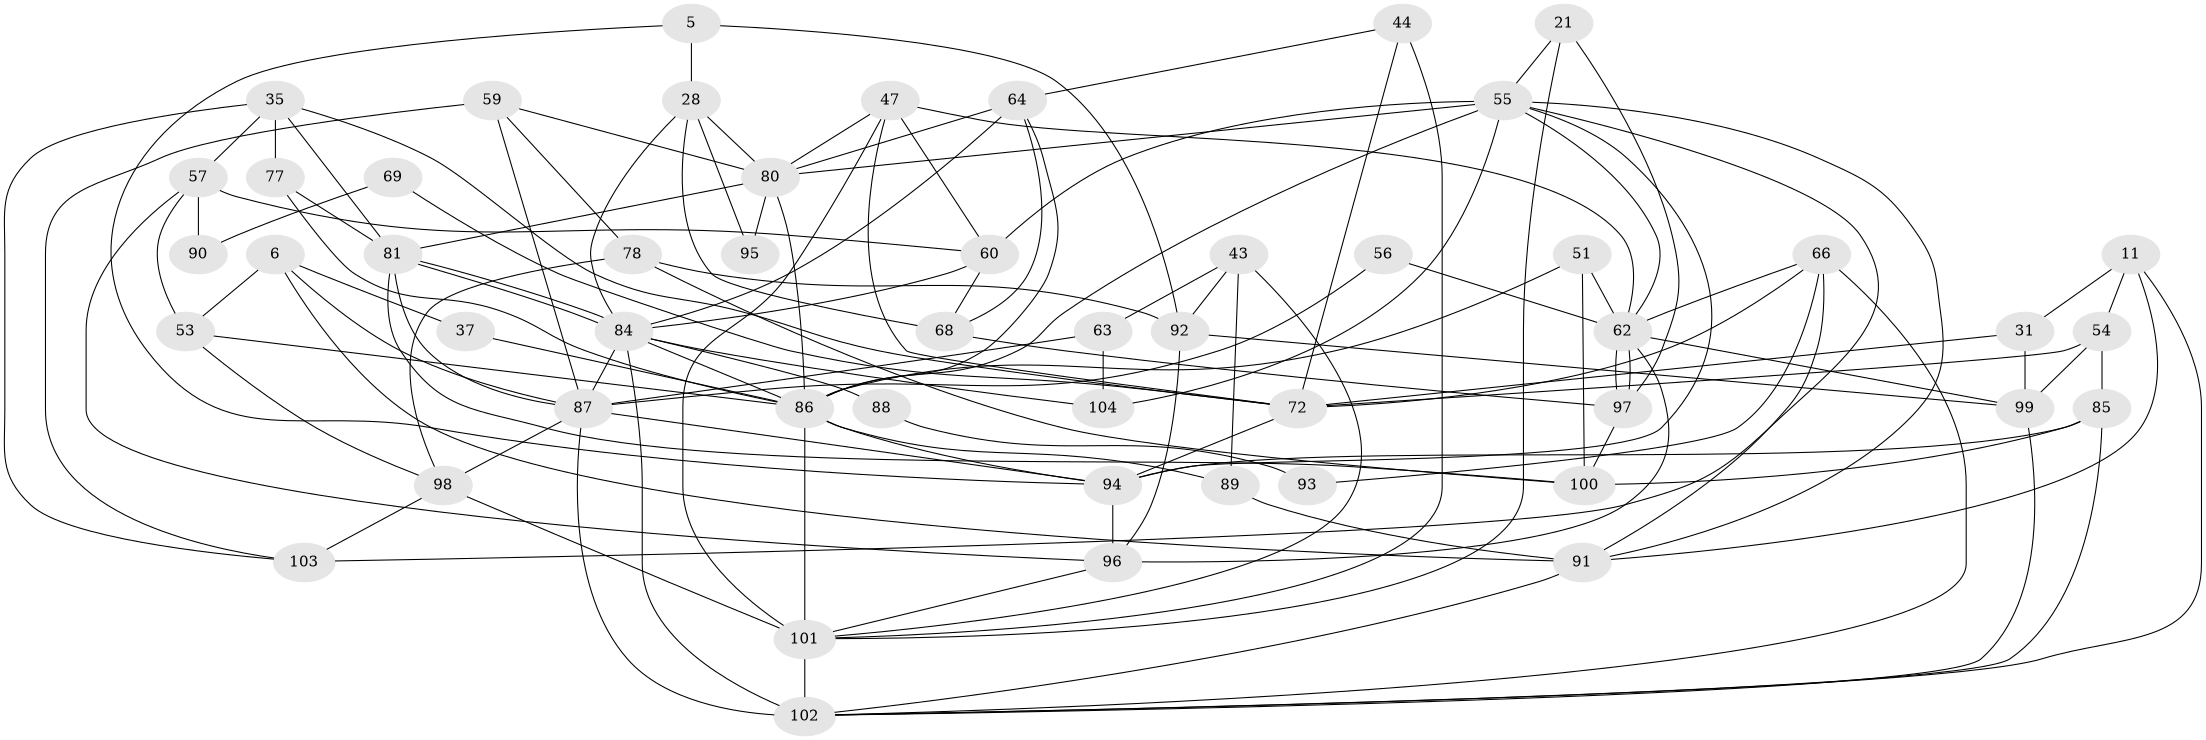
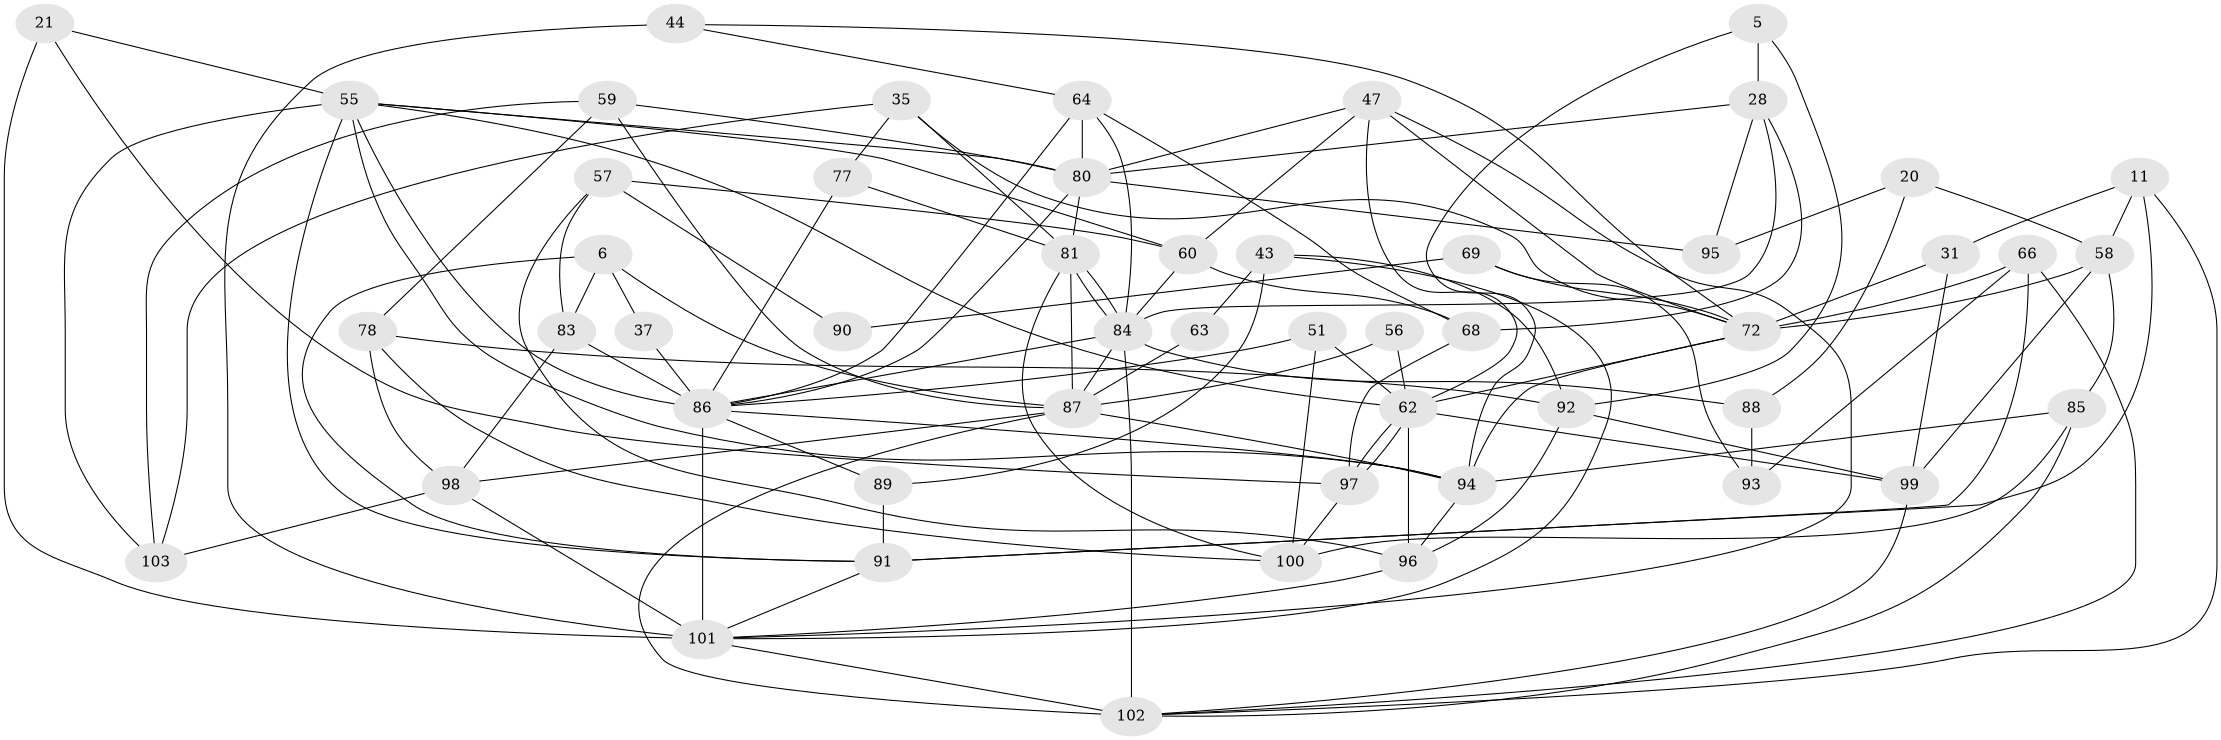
edge "35" -- "57": removed
node "20": added
edge "66" -- "62": now "72" -- "62"
edge "69" -- "93": added
node "53": label "53" -> "83"
node "54": label "54" -> "58"
node "104": removed
edge "91" -- "102": now "91" -- "101"
